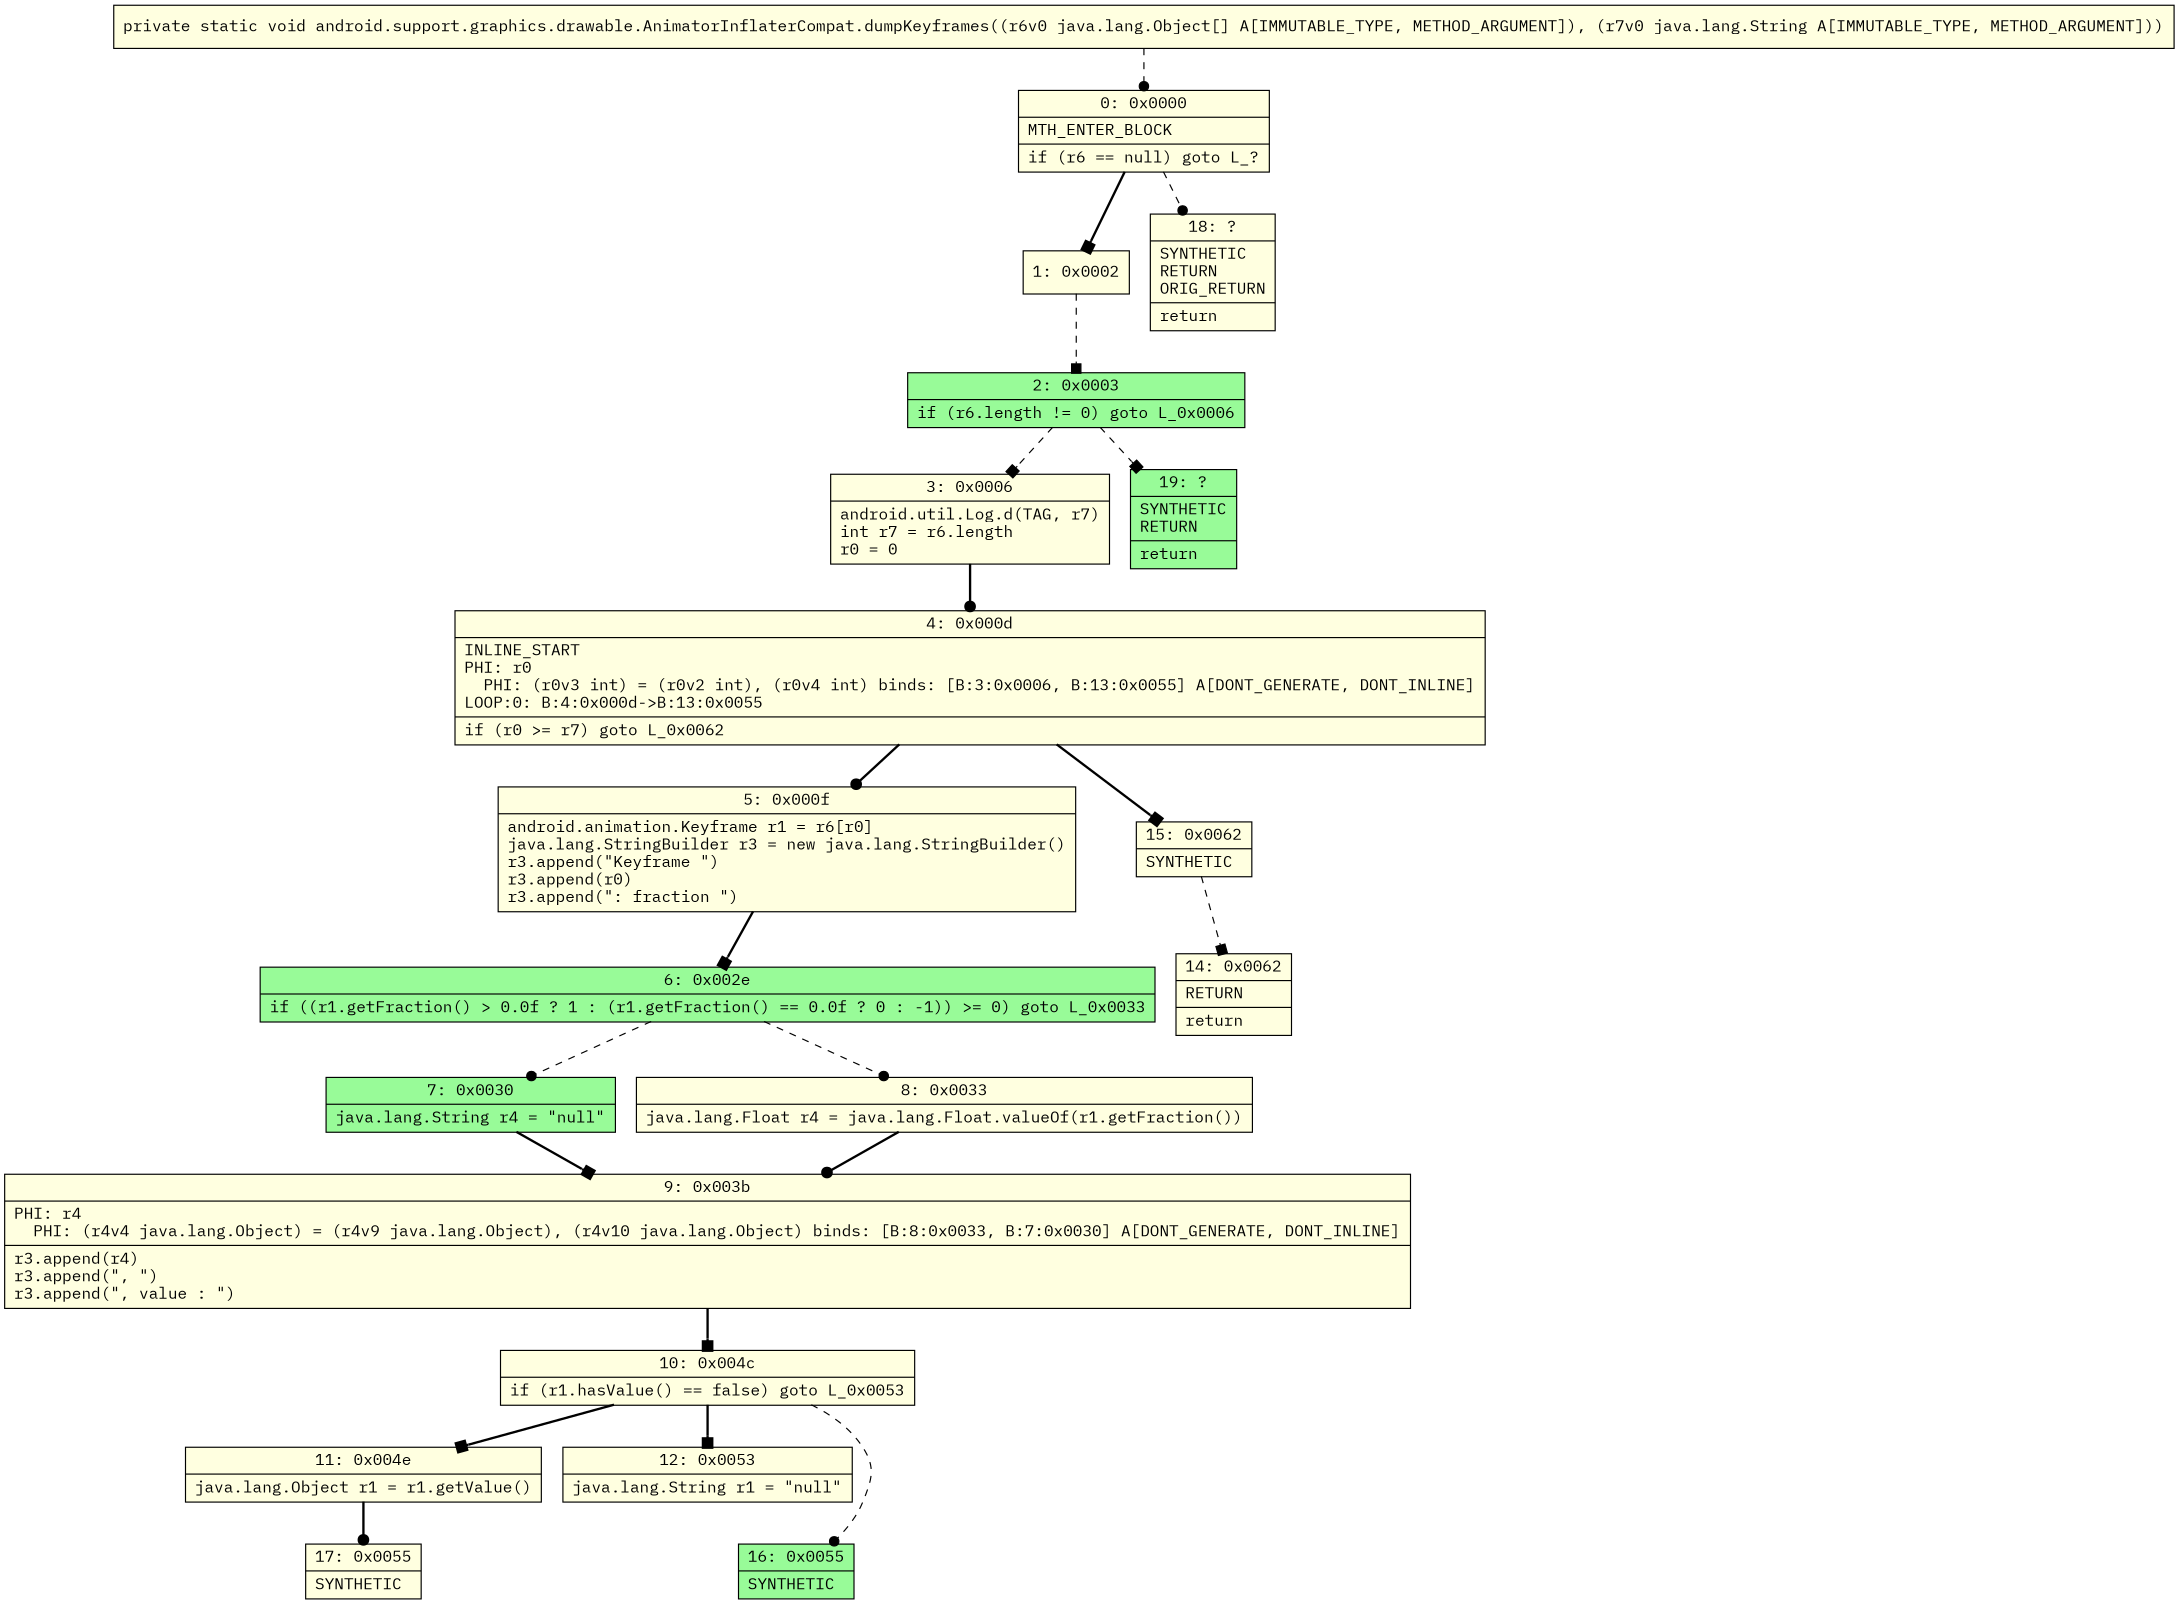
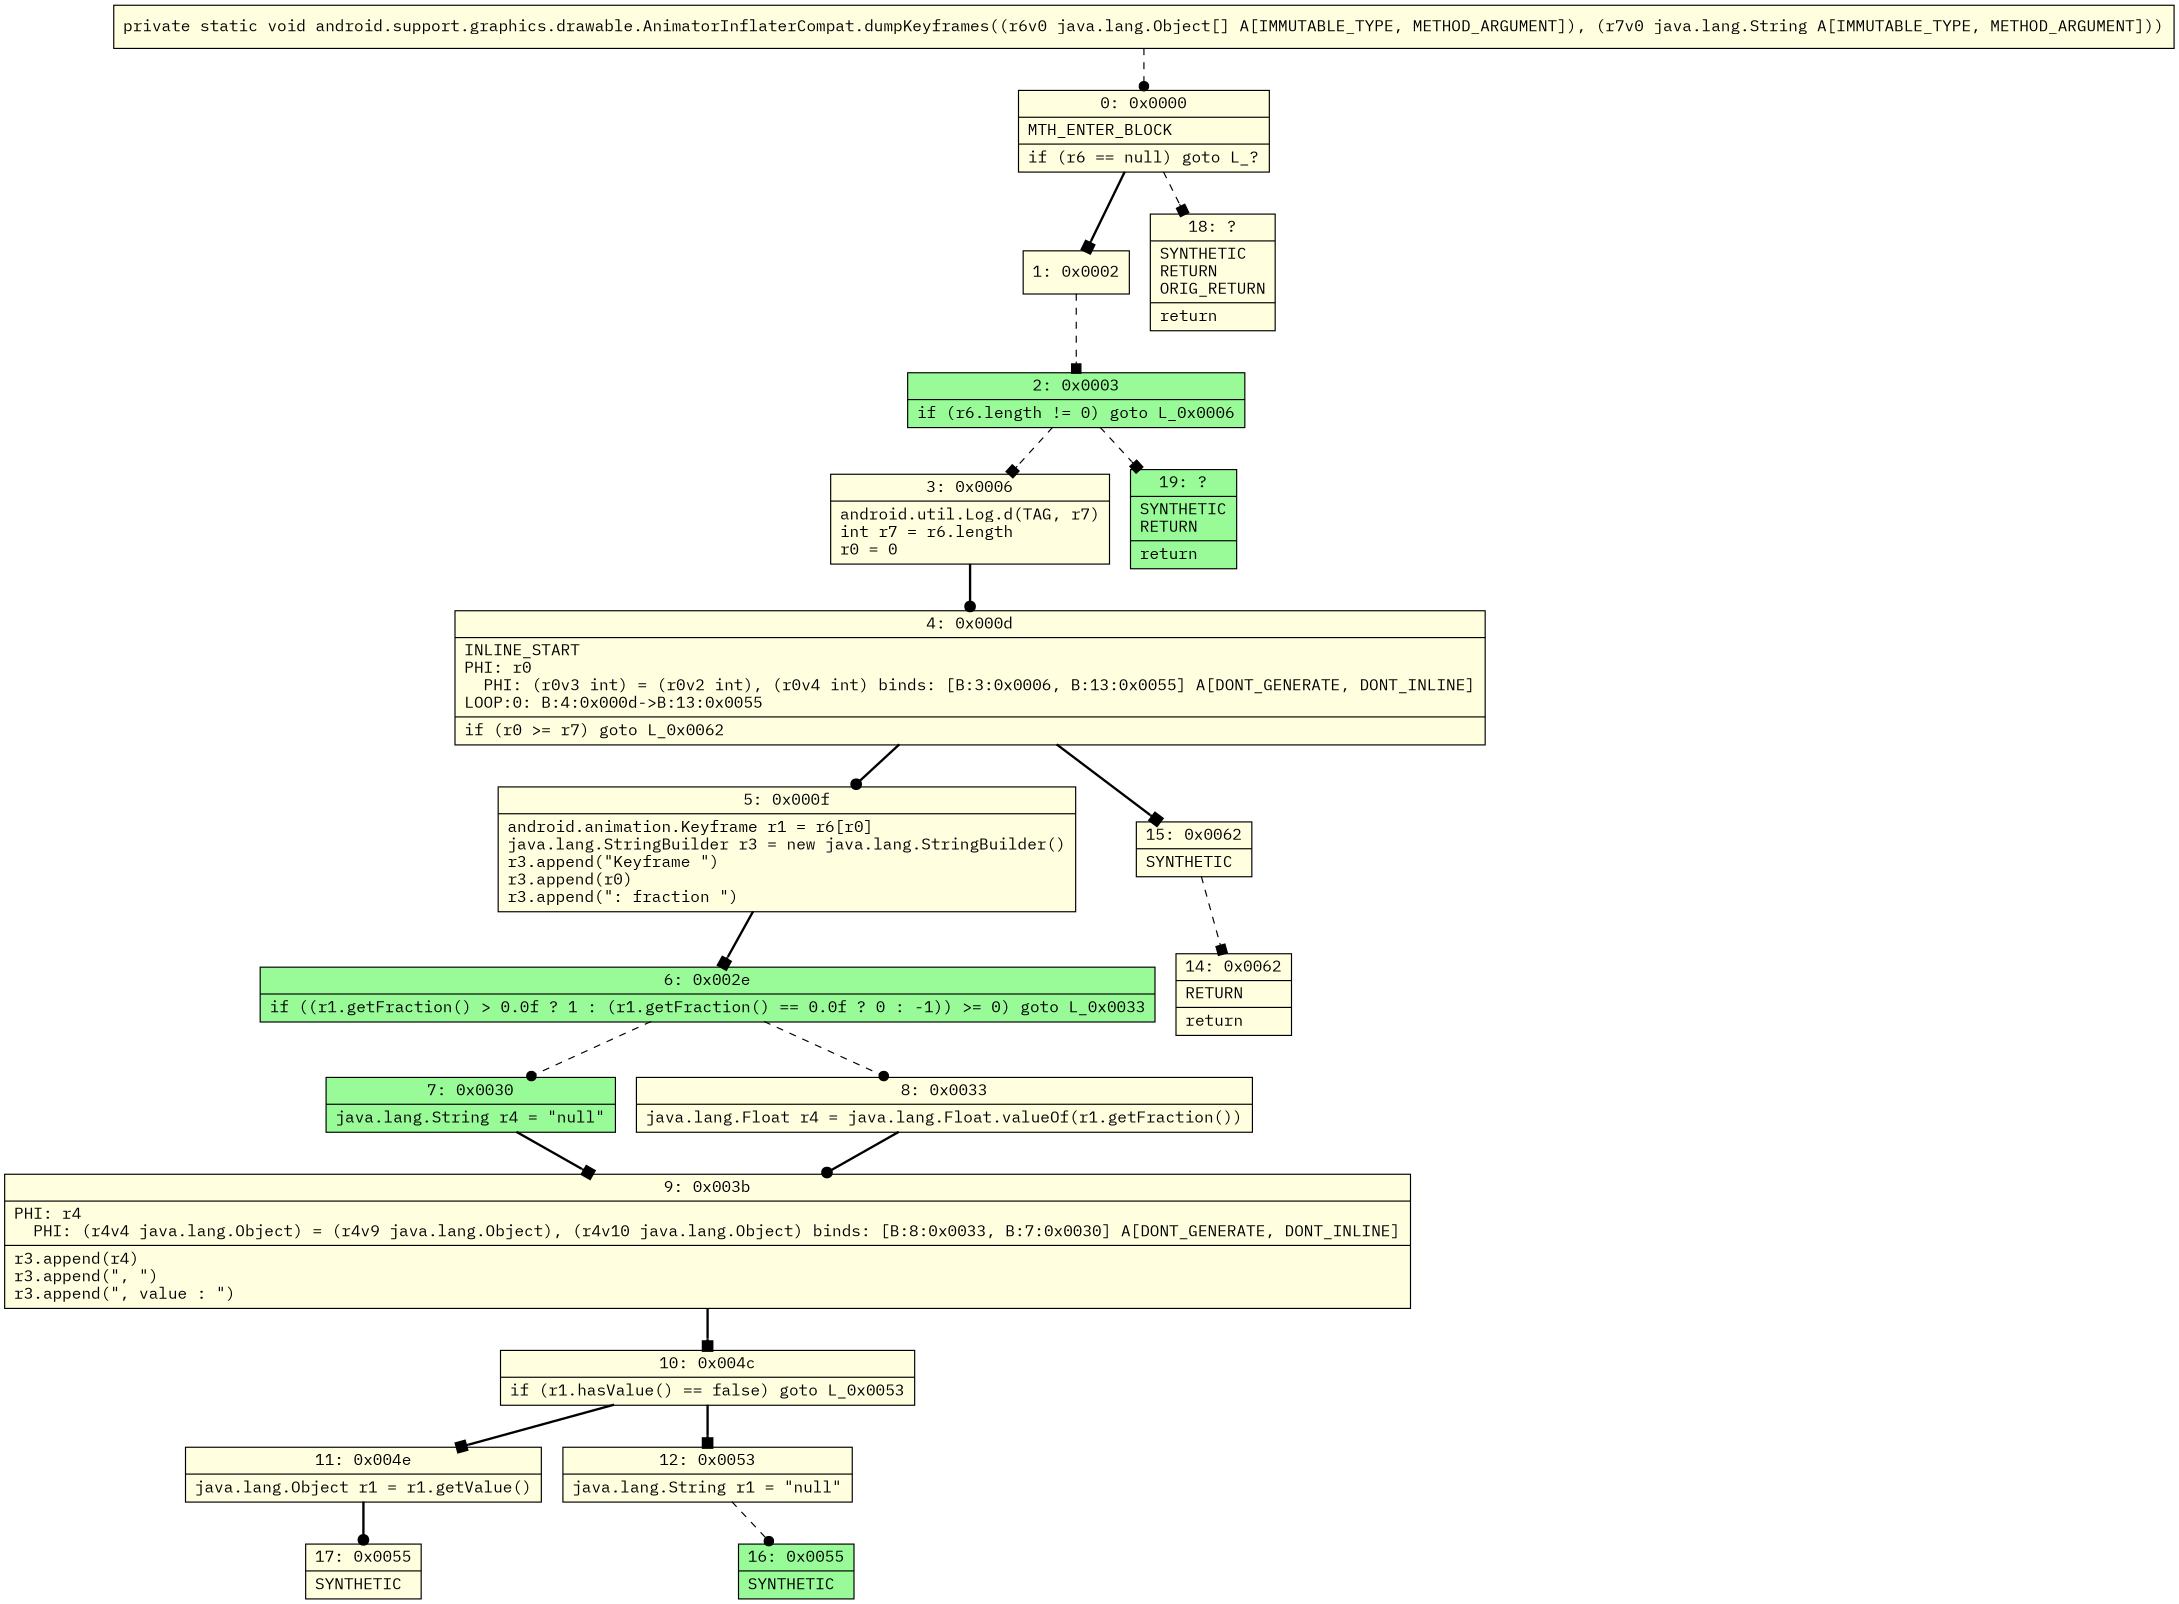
edge "0: 0x0000" -> "18: ?": arrowhead dot -> box
edge "10: 0x004c" -> "16: 0x0055": now "12: 0x0053" -> "16: 0x0055"
